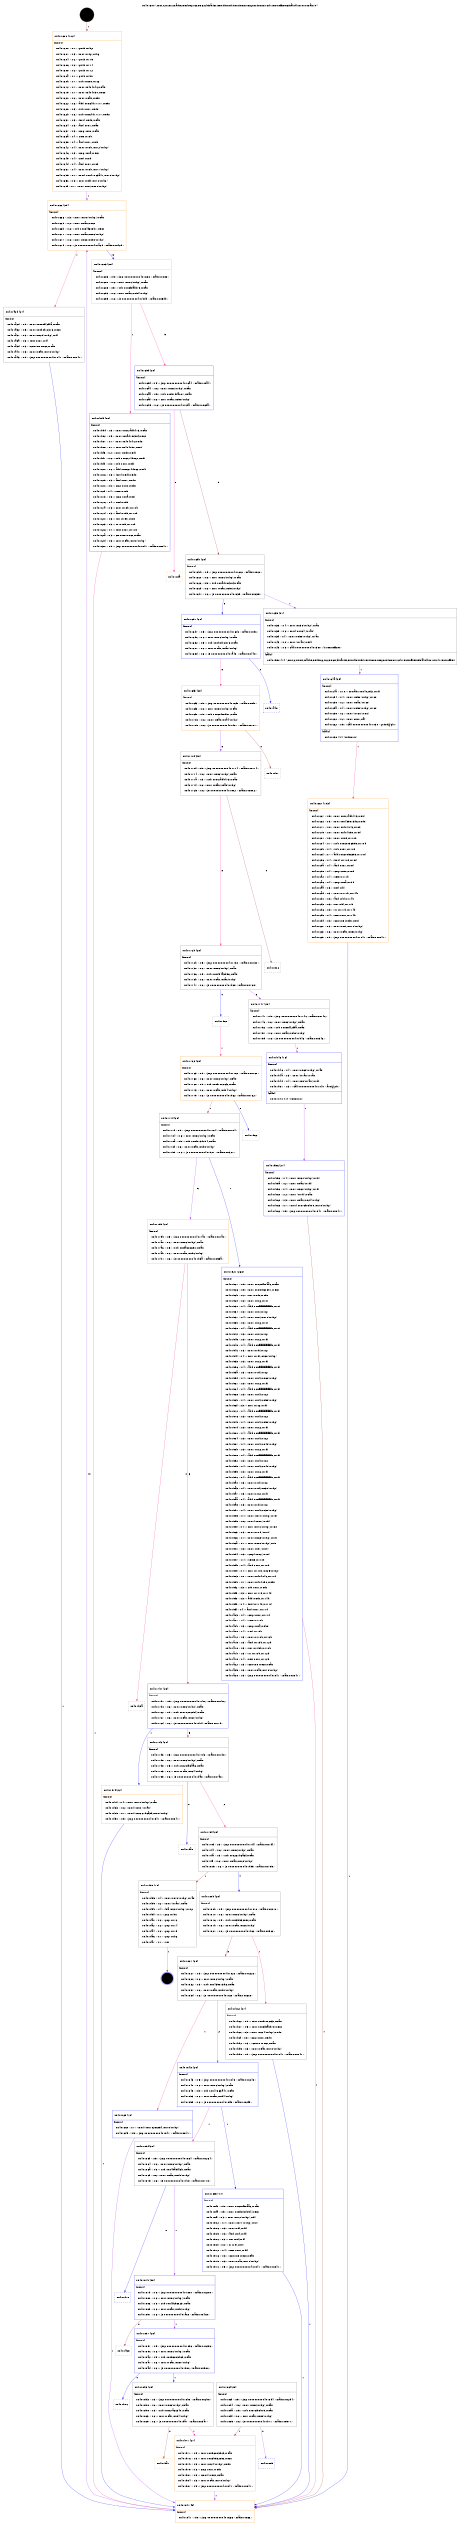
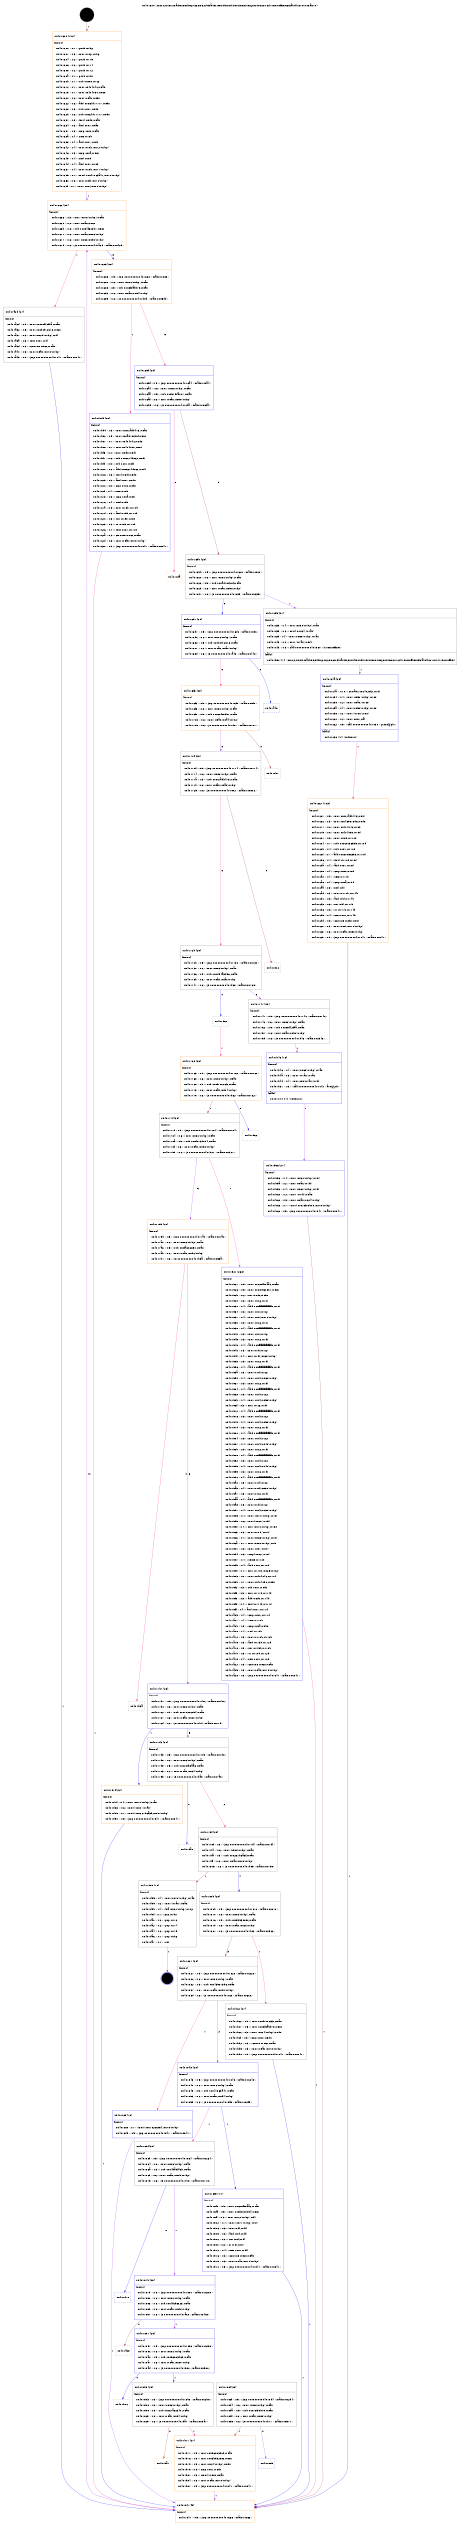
edge "0x40177f [28]" -> "0x401921 [268]": color blue -> deeppink
